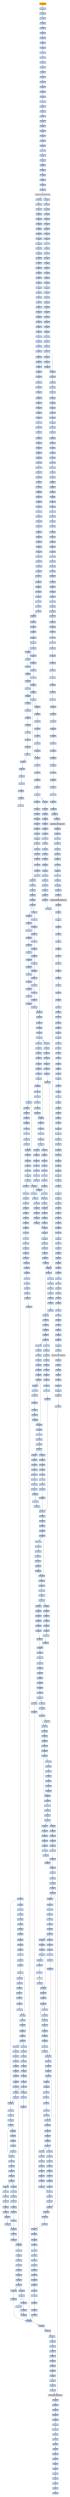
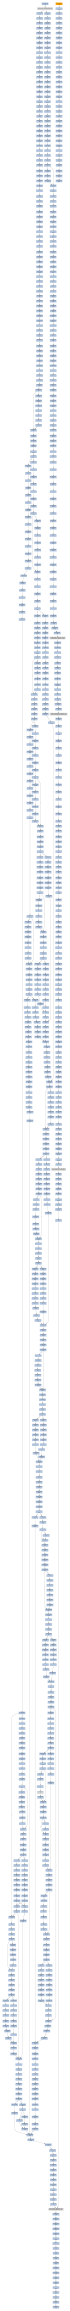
node "0x0047e3a9 movl": removed
